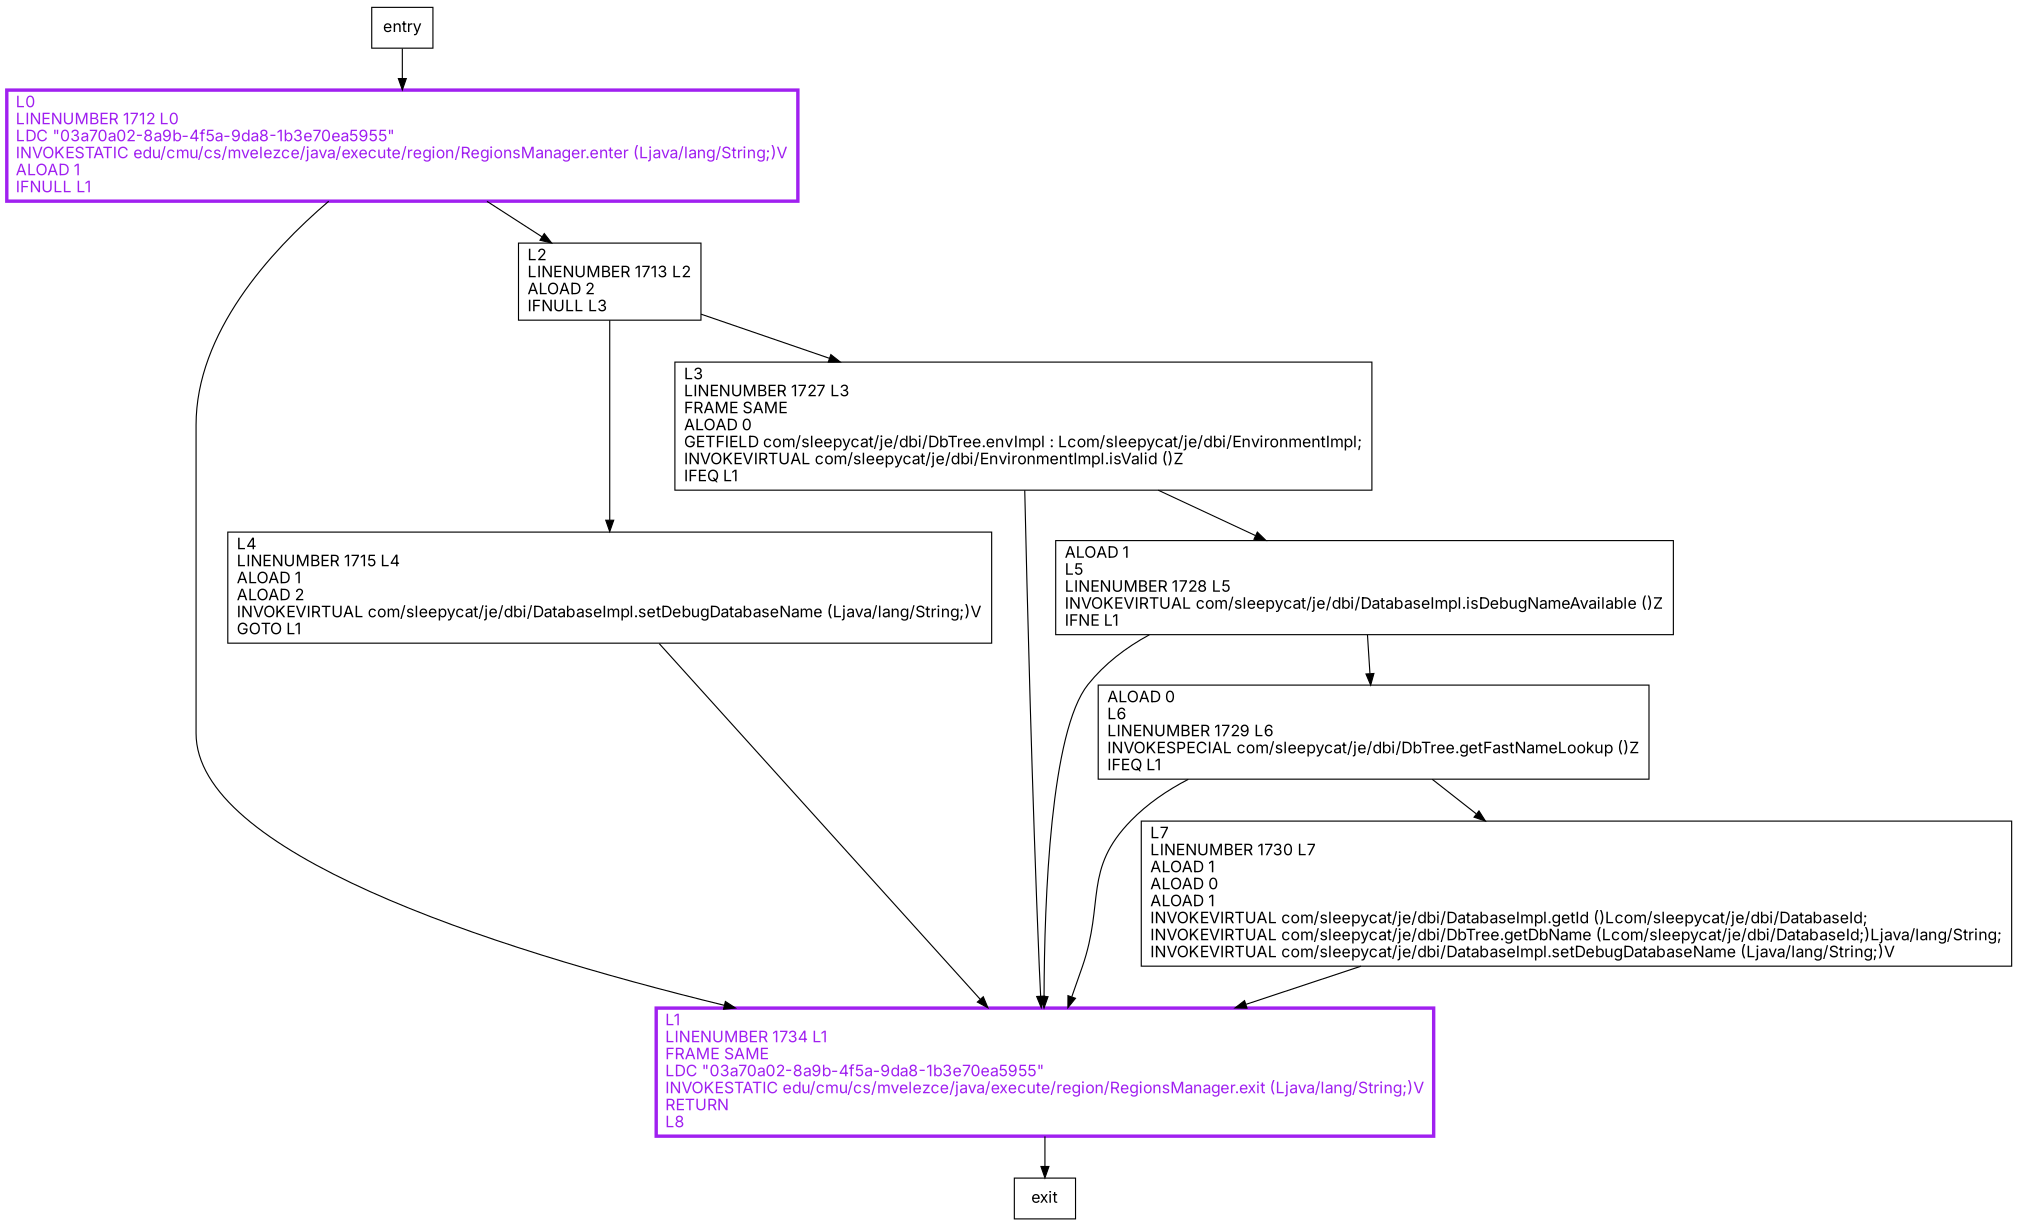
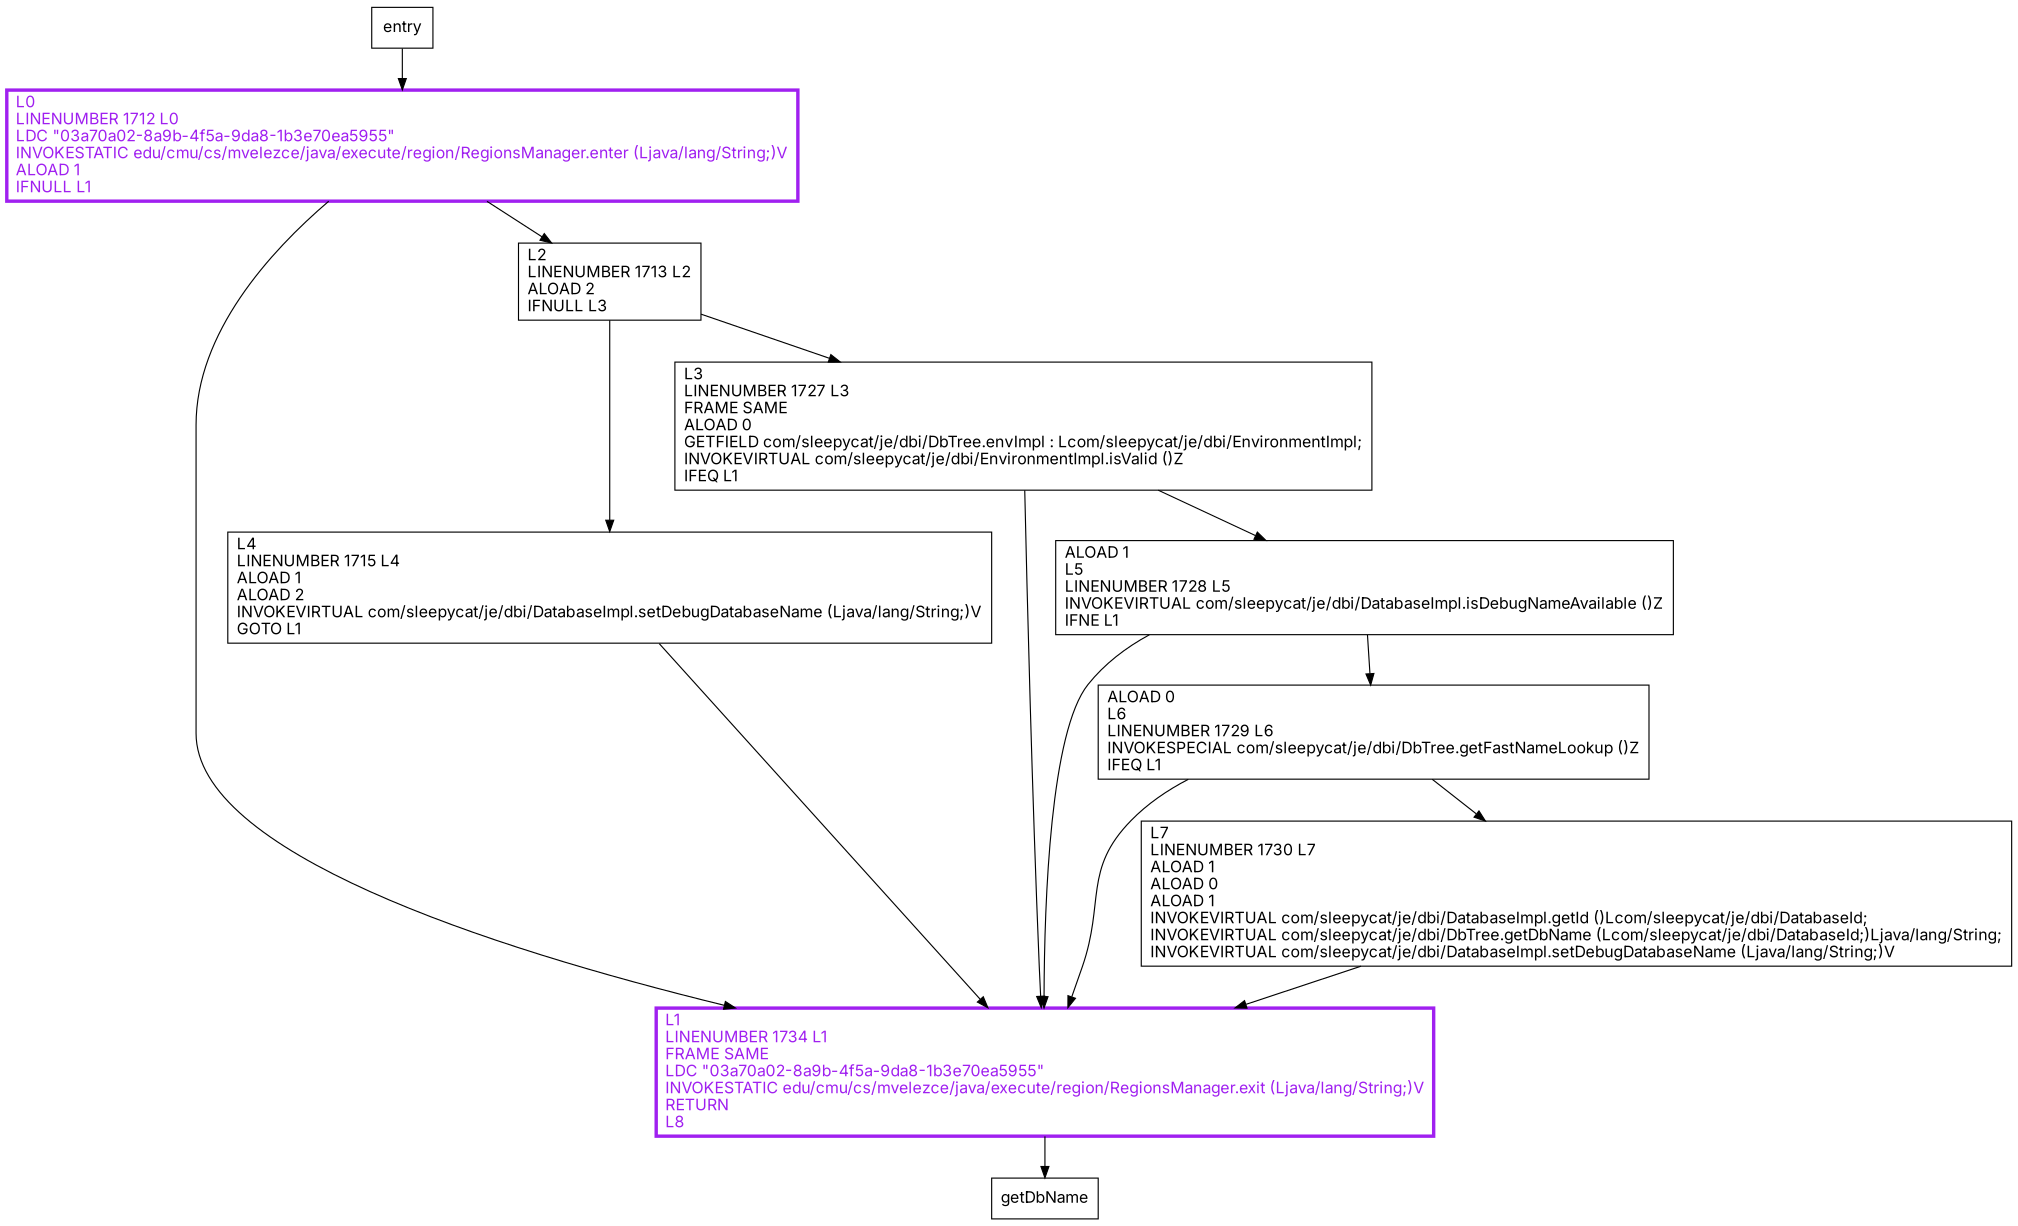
node "exit": label "exit" -> "getDbName"
